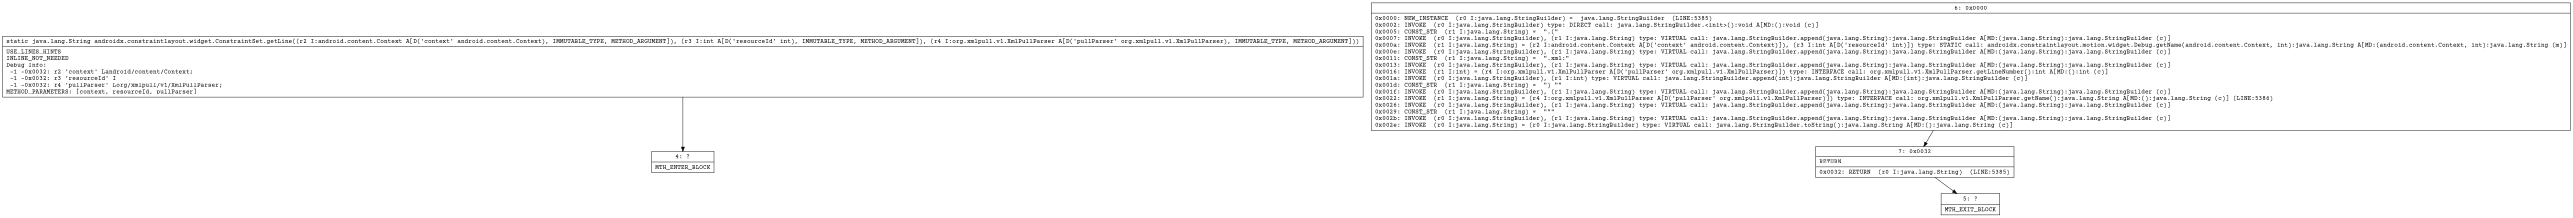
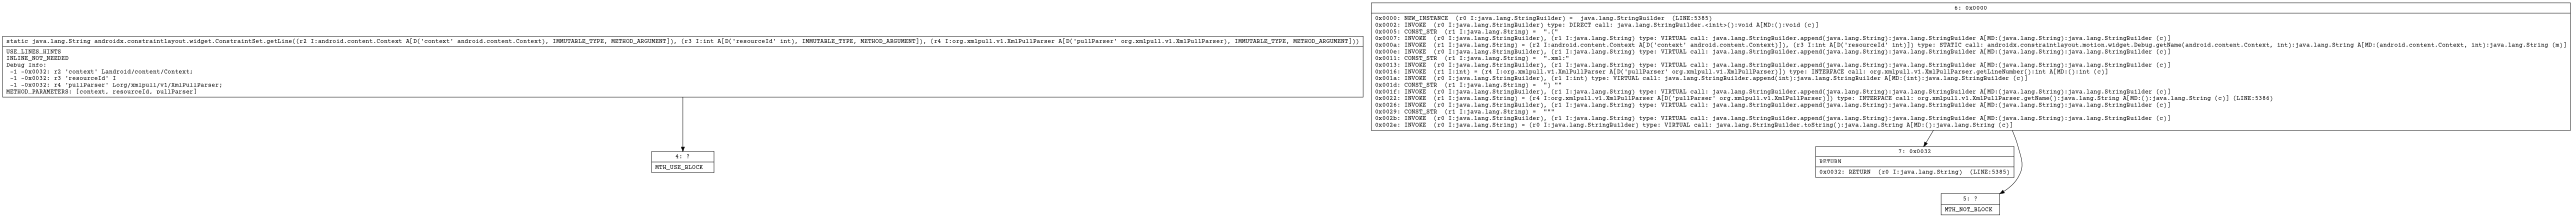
node "4: ?": text "MTH_ENTER_BLOCK" -> "MTH_USE_BLOCK"
edge "7: 0x0032" -> "5: ?": now "6: 0x0000" -> "5: ?"
node "5: ?": text "MTH_EXIT_BLOCK" -> "MTH_NOT_BLOCK"
